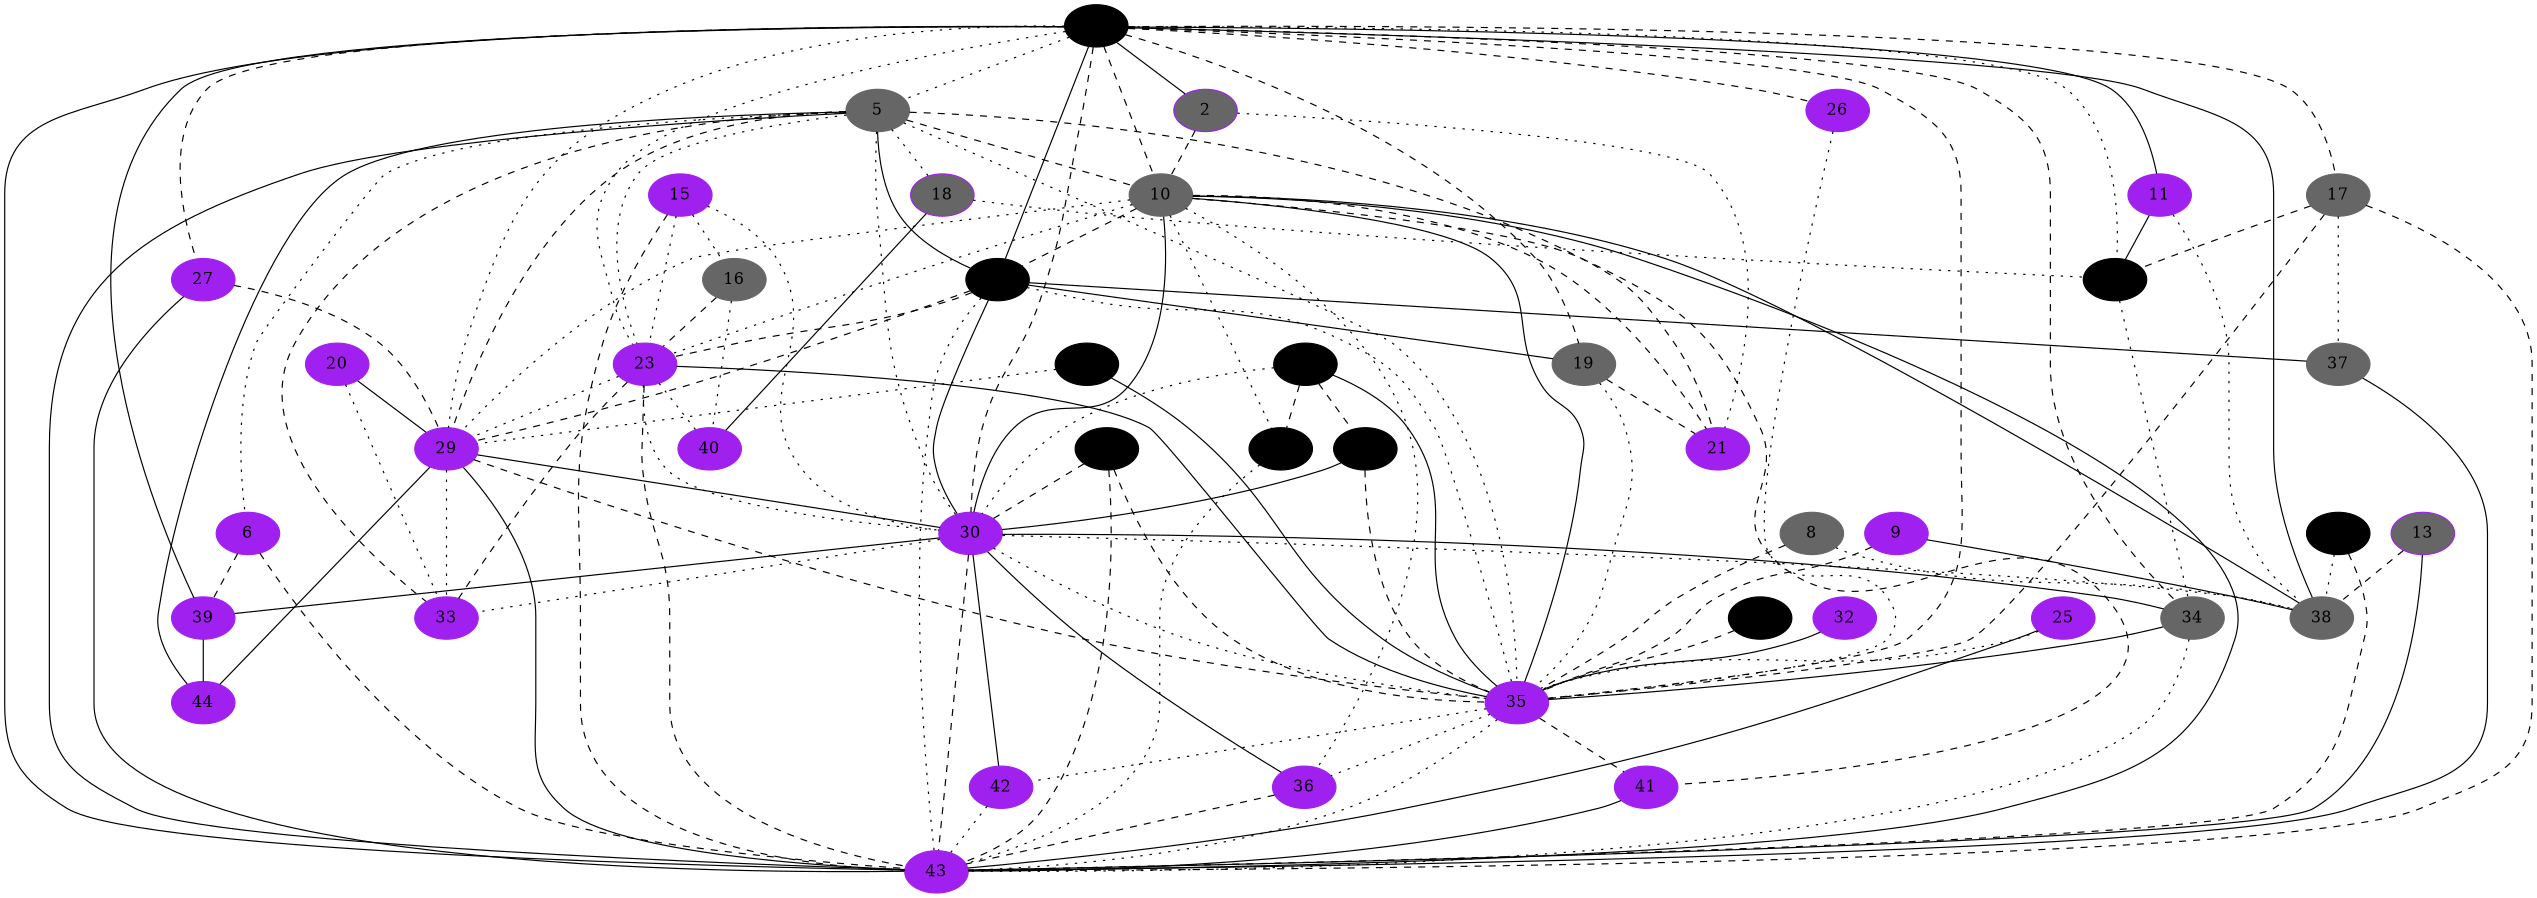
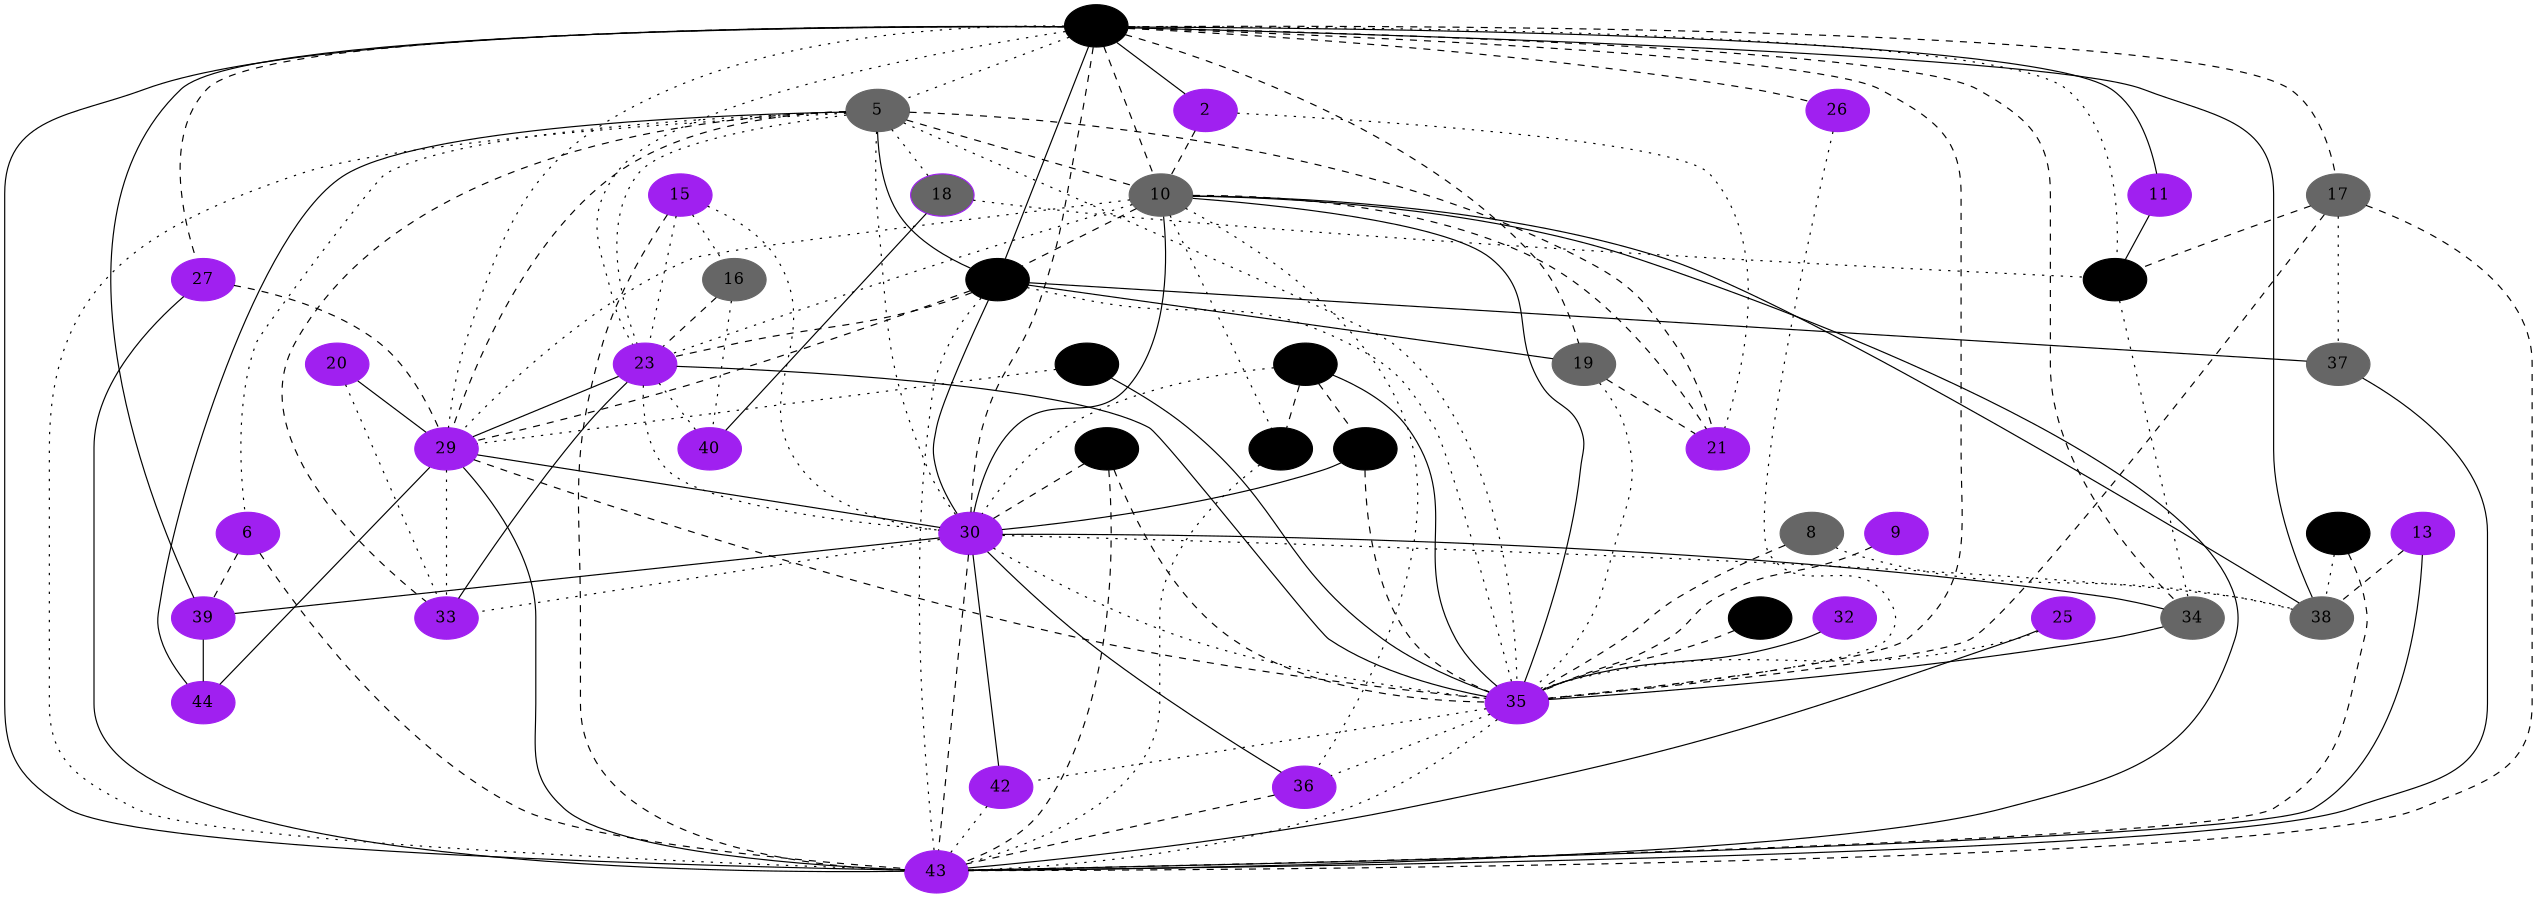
node "2": fillcolor gray40 -> purple
edge "23" -- "29": style dotted -> solid
edge "11" -- "38": removed
edge "23" -- "33": style dashed -> solid
node "13": fillcolor gray40 -> purple
edge "5" -- "43": style solid -> dotted
edge "9" -- "38": removed
edge "23" -- "43": removed
node "41": removed
edge "34" -- "43": removed
